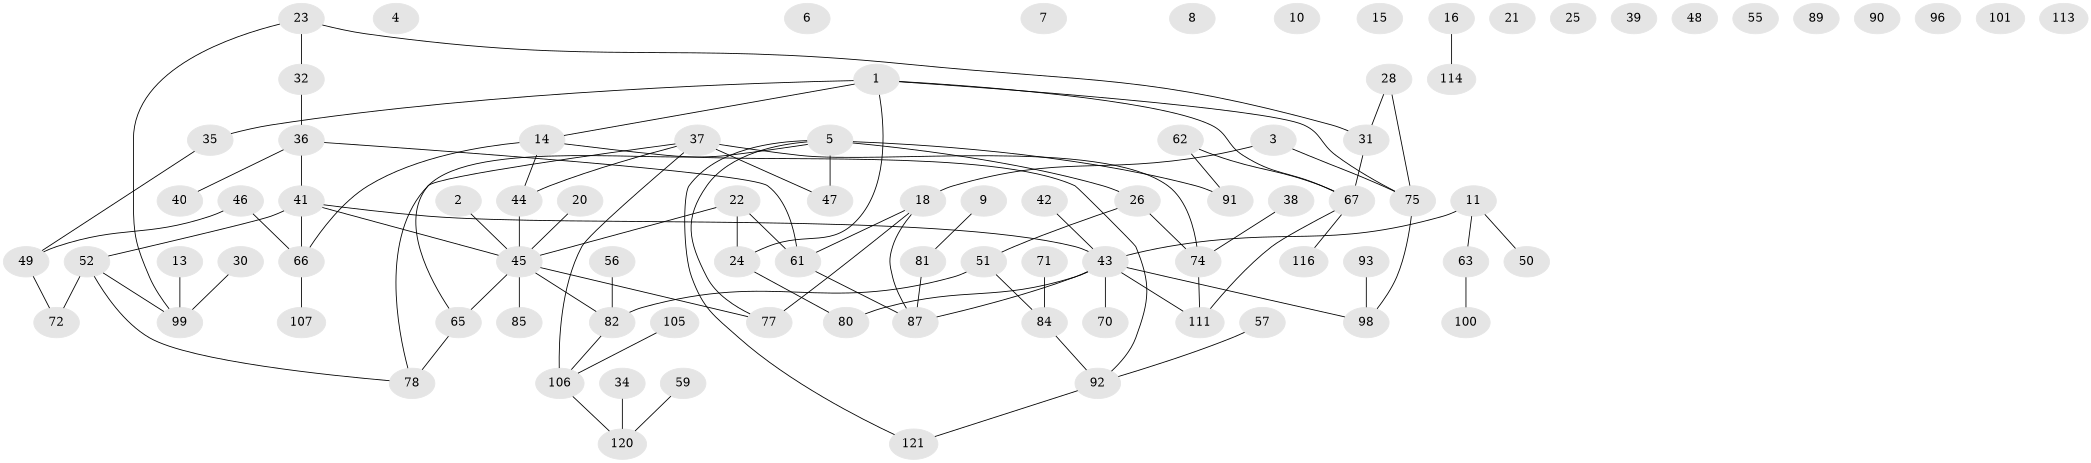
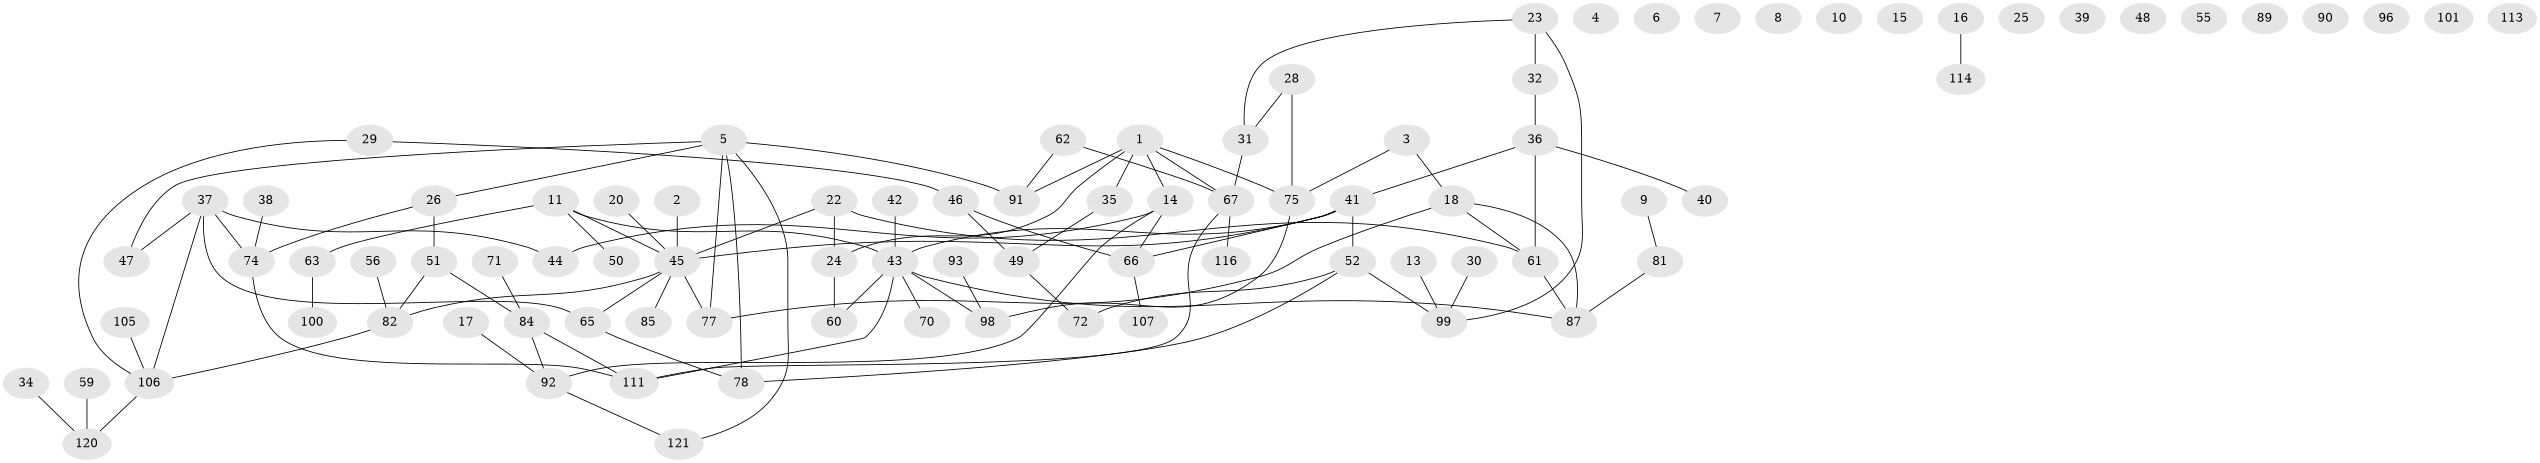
node "21": removed
node "29": added
edge "1" -- "91": added
edge "44" -- "45": now "11" -- "45"
node "80": label "80" -> "60"
node "57": label "57" -> "17"
edge "84" -- "111": added
